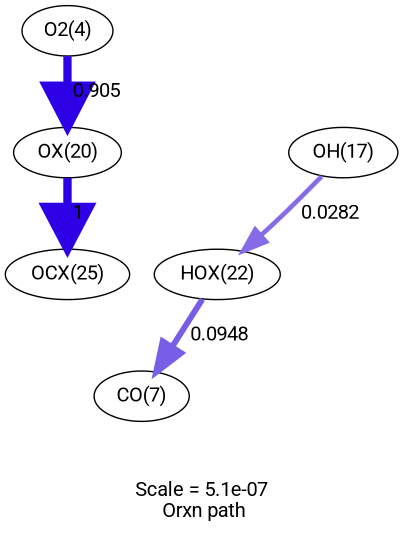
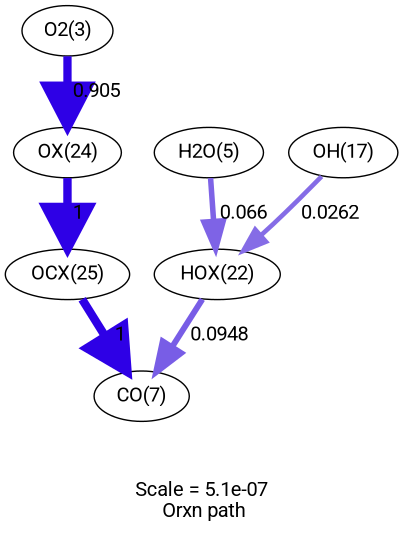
node "O2(4)": label "O2(4)" -> "O2(3)"
node "OX(20)": label "OX(20)" -> "OX(24)"
node "H2O(5)": added
edge "OH(17)" -> "HOX(22)": label " 0.0282" -> " 0.0262"
edge "OCX(25)" -> "CO(7)": added, label "1"
